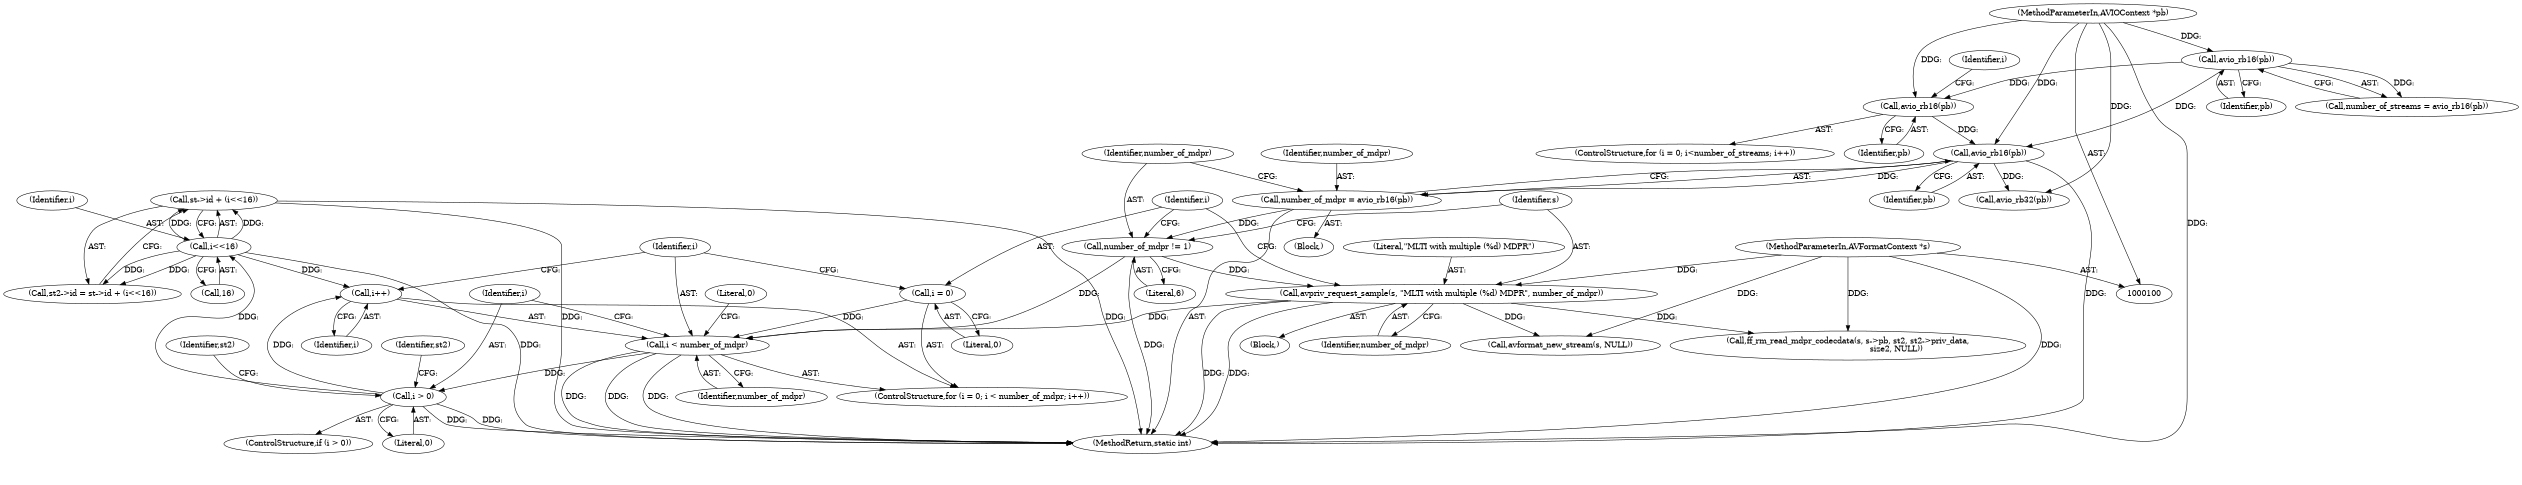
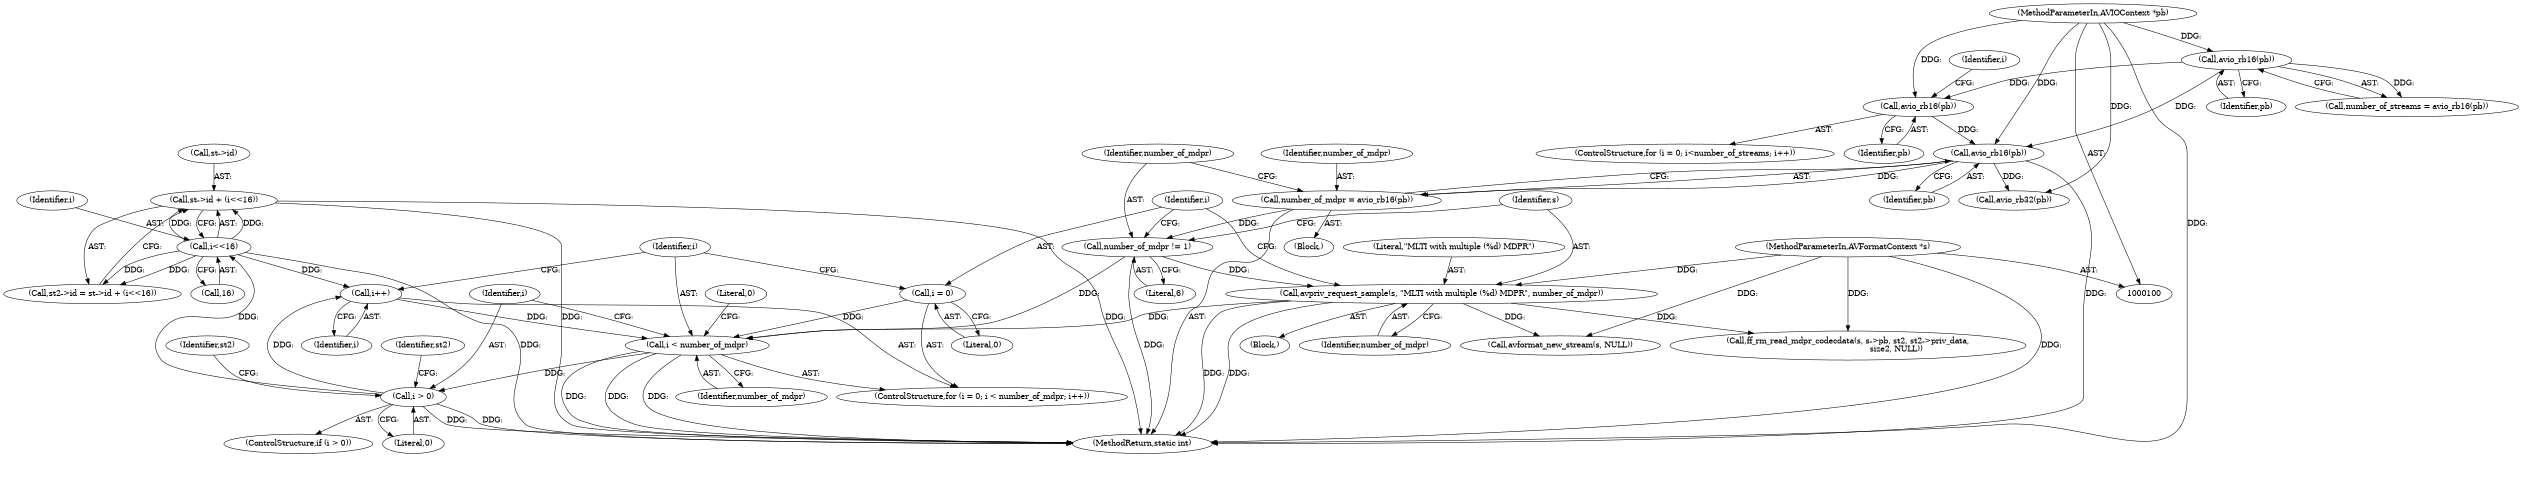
node "(Call,st->id)": added
edge "(Call,i++)" -> "(Call,i < number_of_mdpr)": label "AST: " -> "DDG: "
